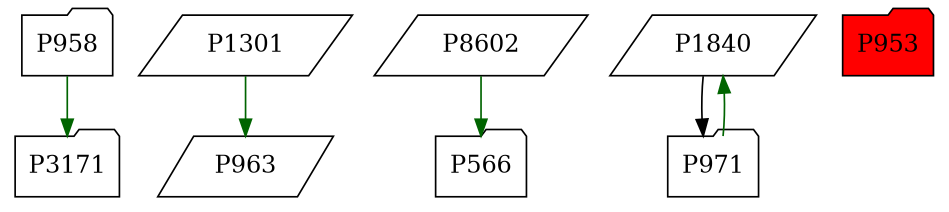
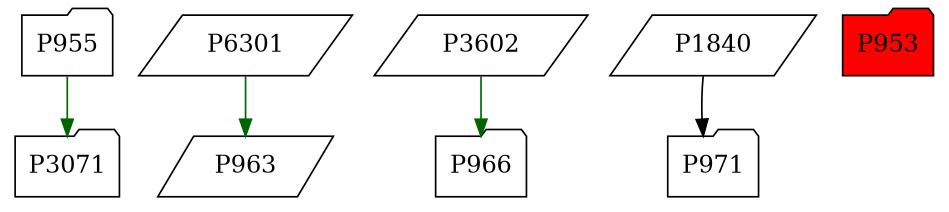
node "P958": label "P958" -> "P955"
node "P1301": label "P1301" -> "P6301"
node "P8602": label "P8602" -> "P3602"
edge "P971" -> "P1840": removed
node "P3171": label "P3171" -> "P3071"
node "P566": label "P566" -> "P966"
